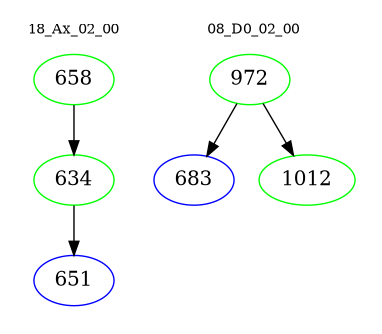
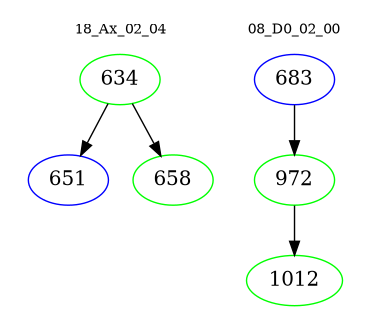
cluster "18_Ax_02_00": label "18_Ax_02_00" -> "18_Ax_02_04"
edge "658" -> "634": reversed
edge "972" -> "683": reversed
